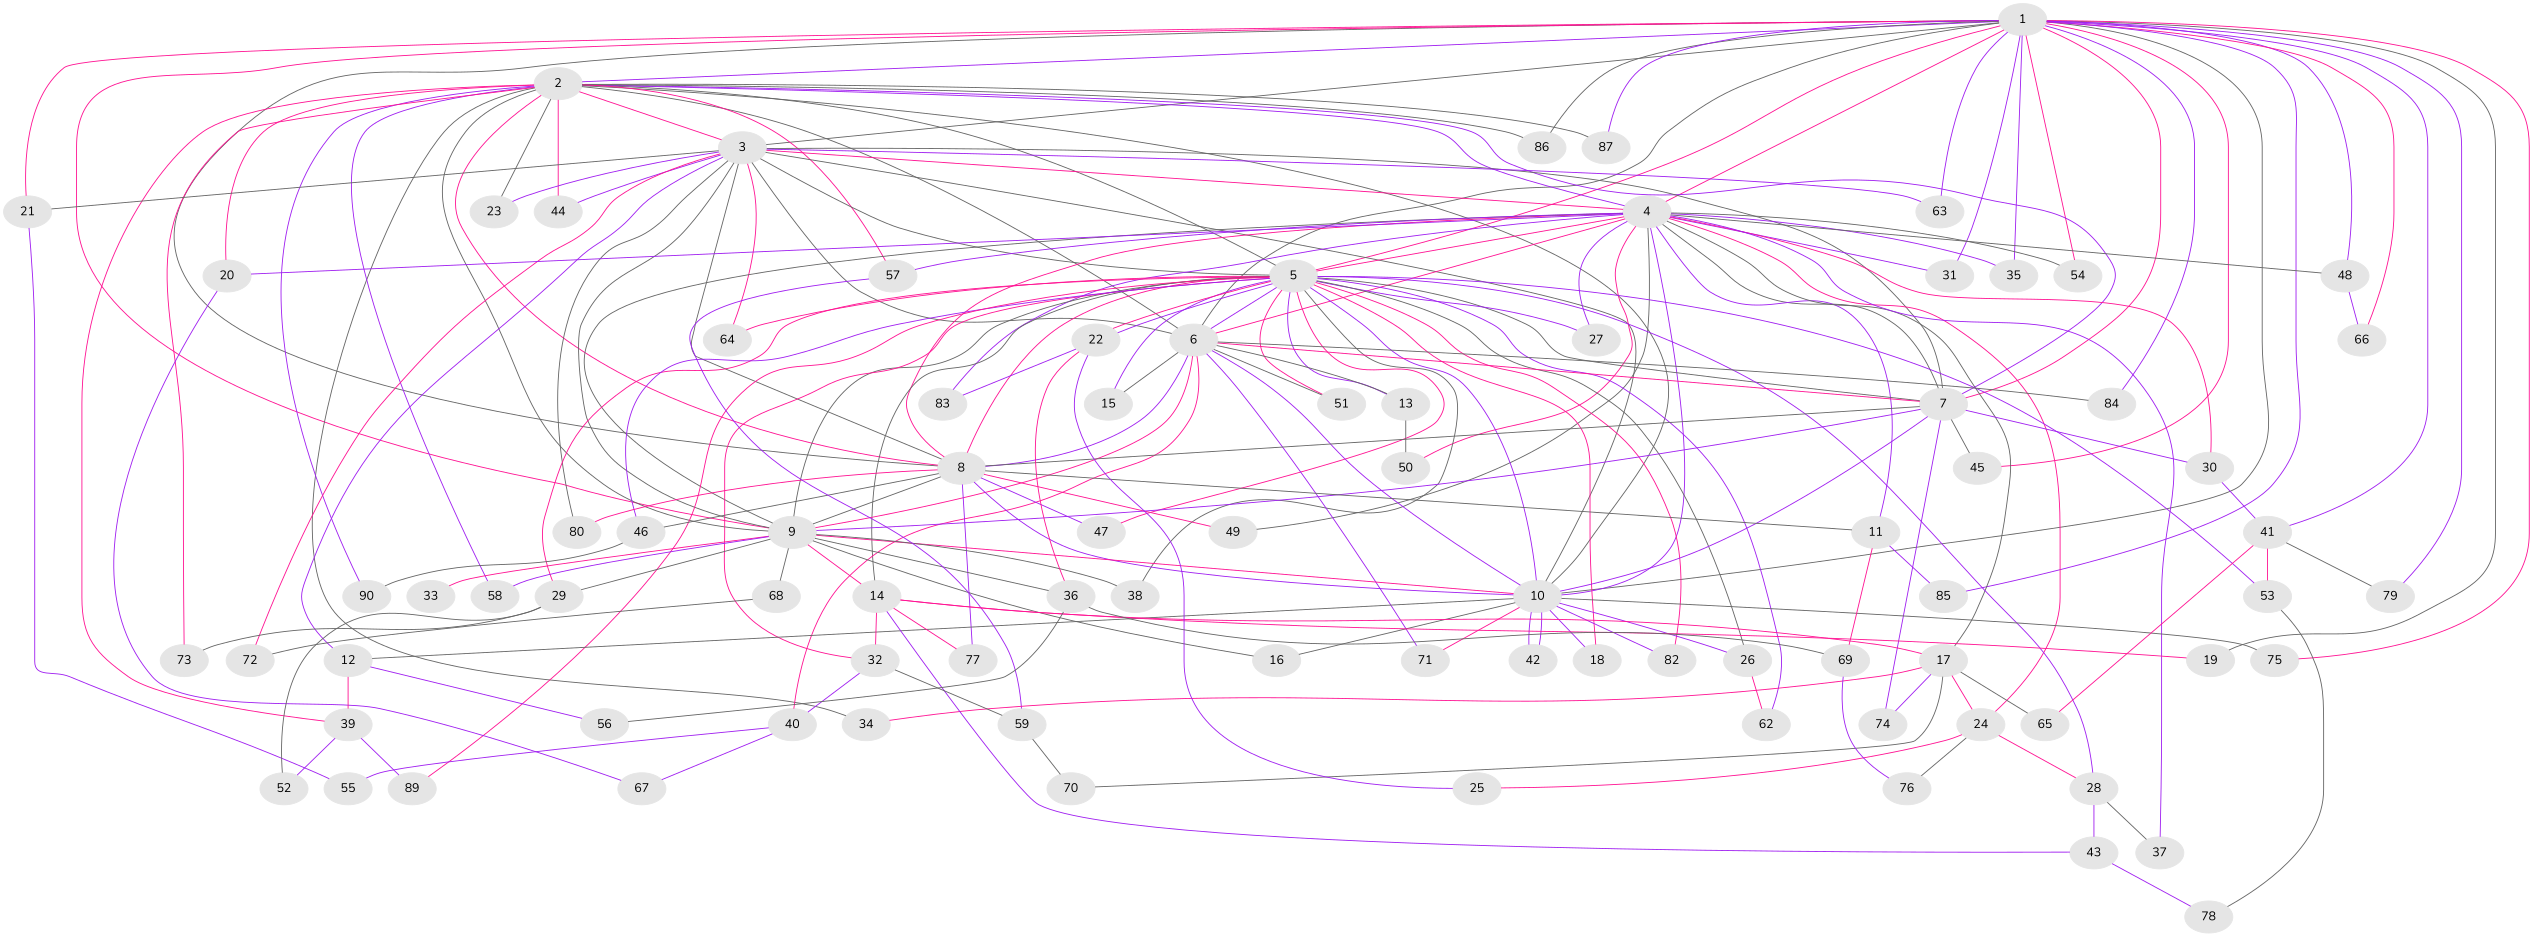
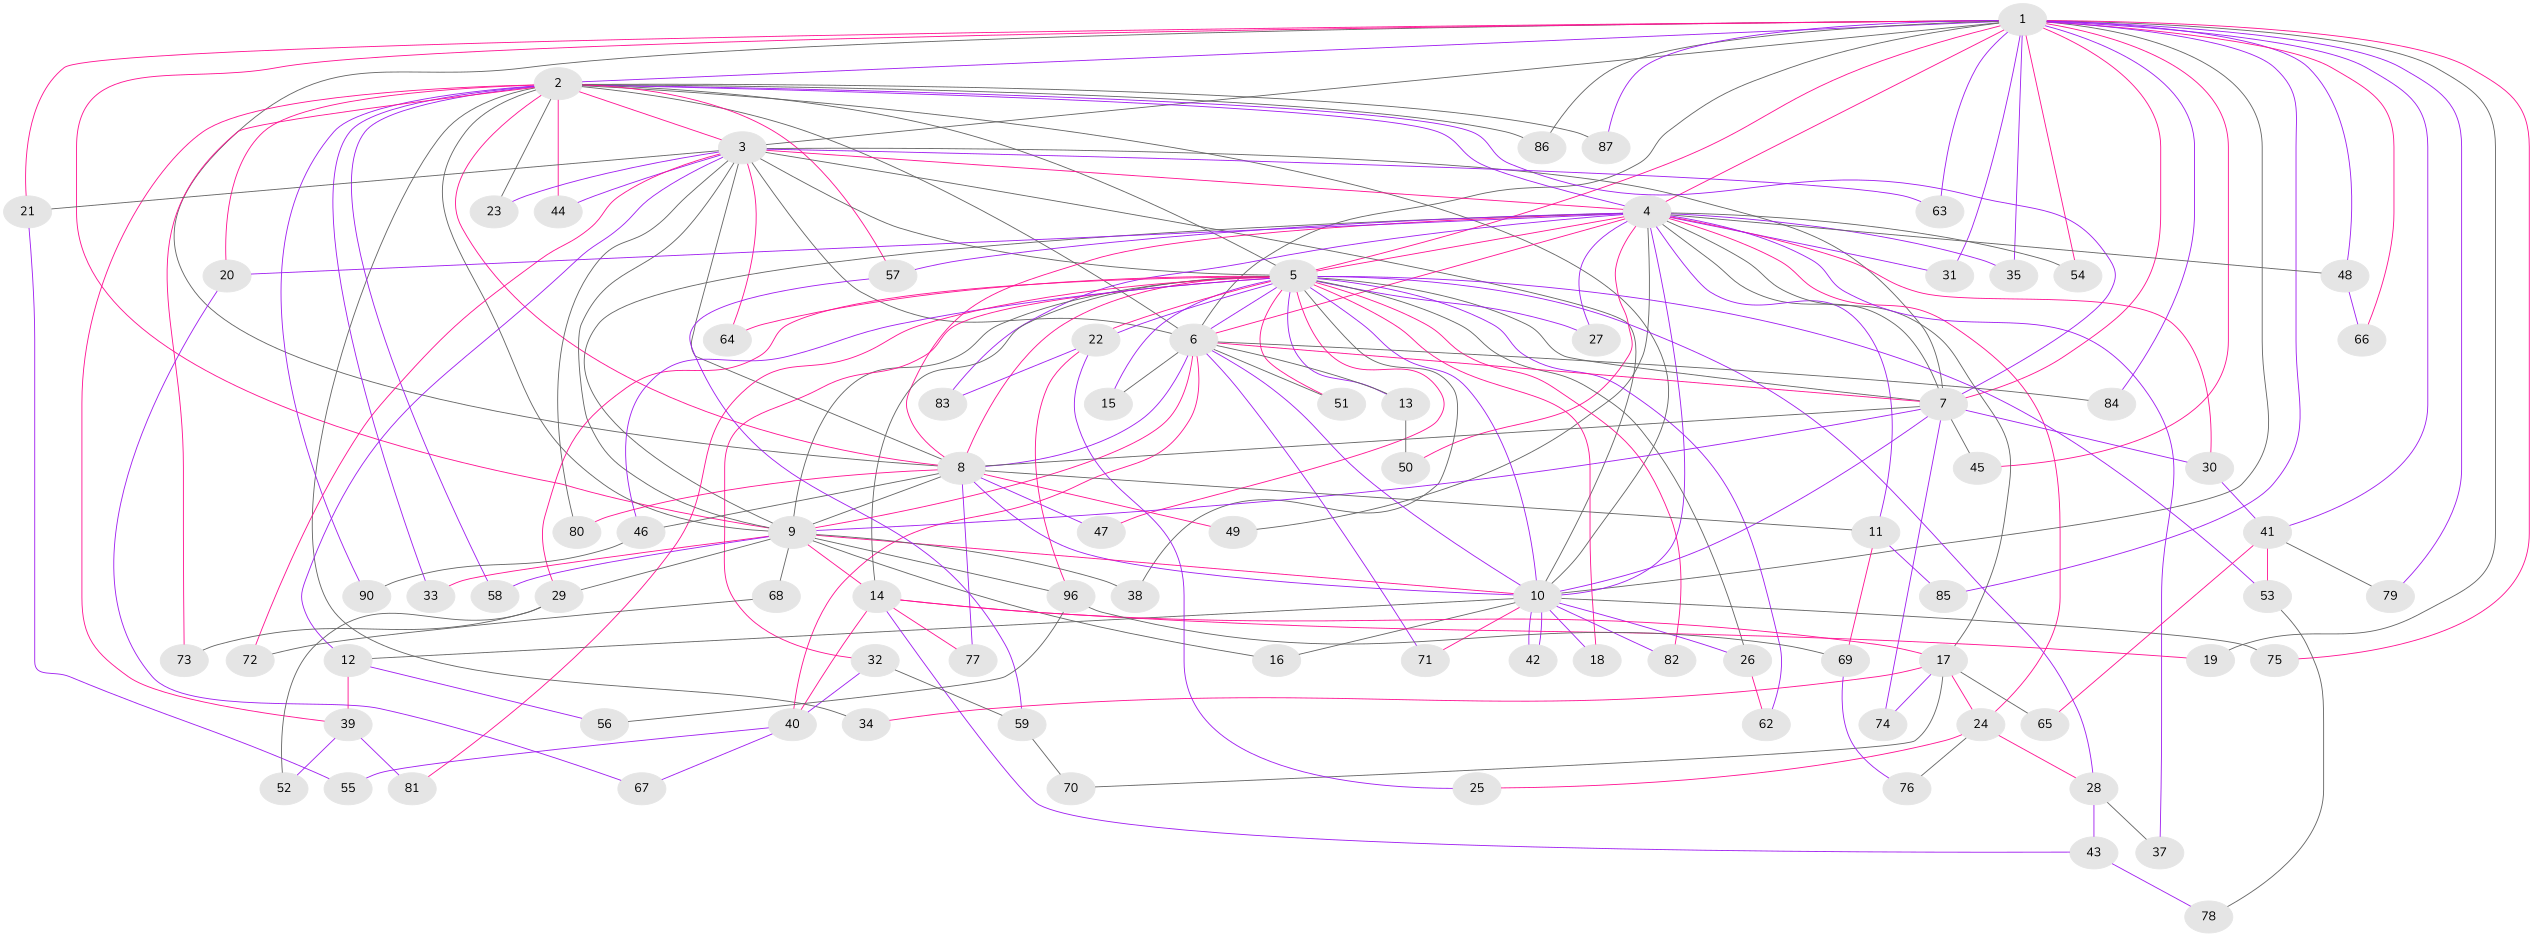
edge "2" -- "33": added
node "36": label "36" -> "96"
edge "14" -- "32": now "14" -- "40"
node "89": label "89" -> "81"
